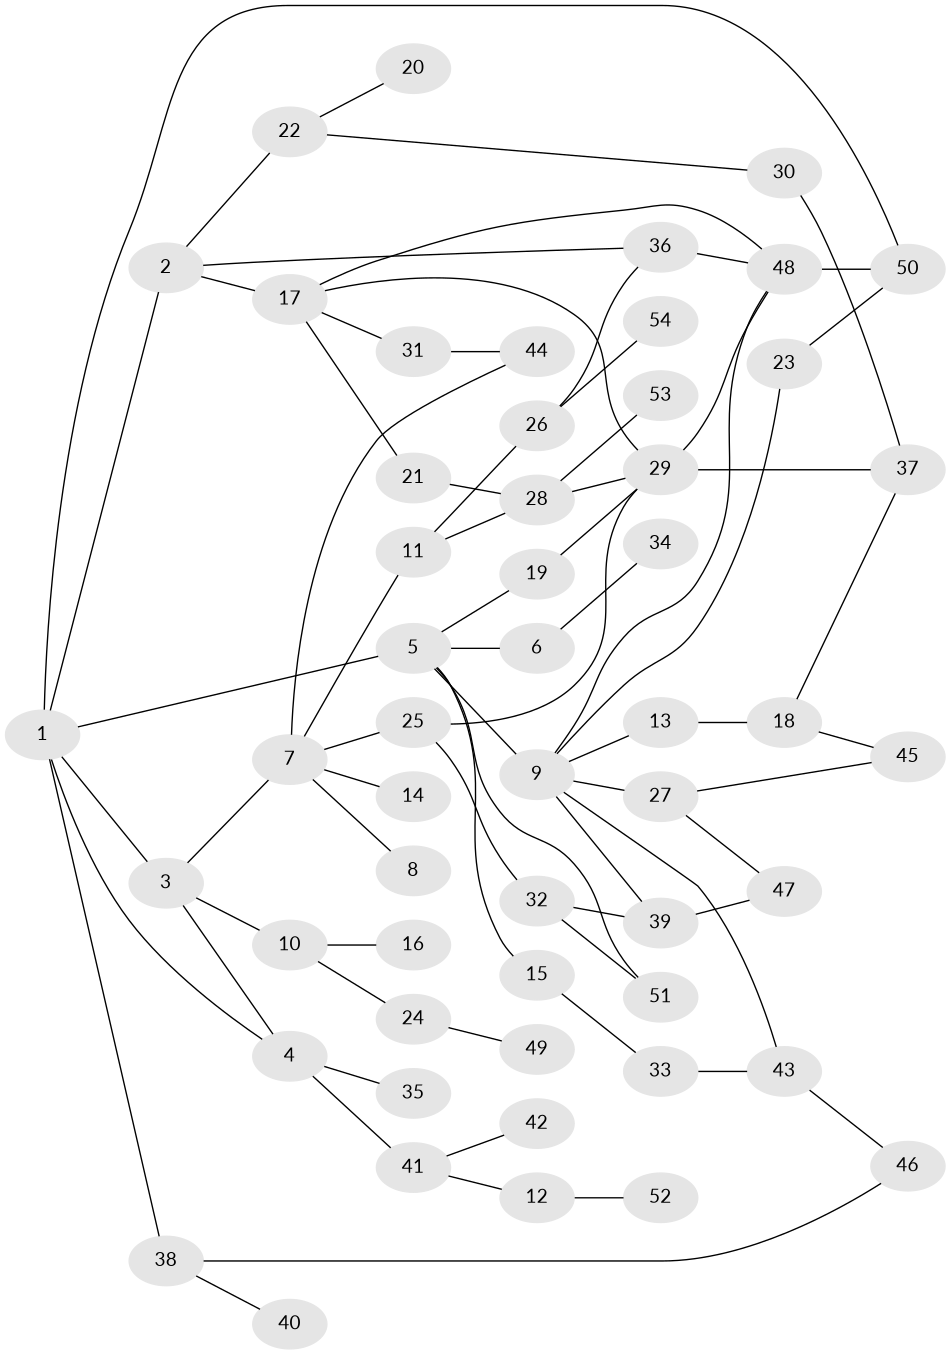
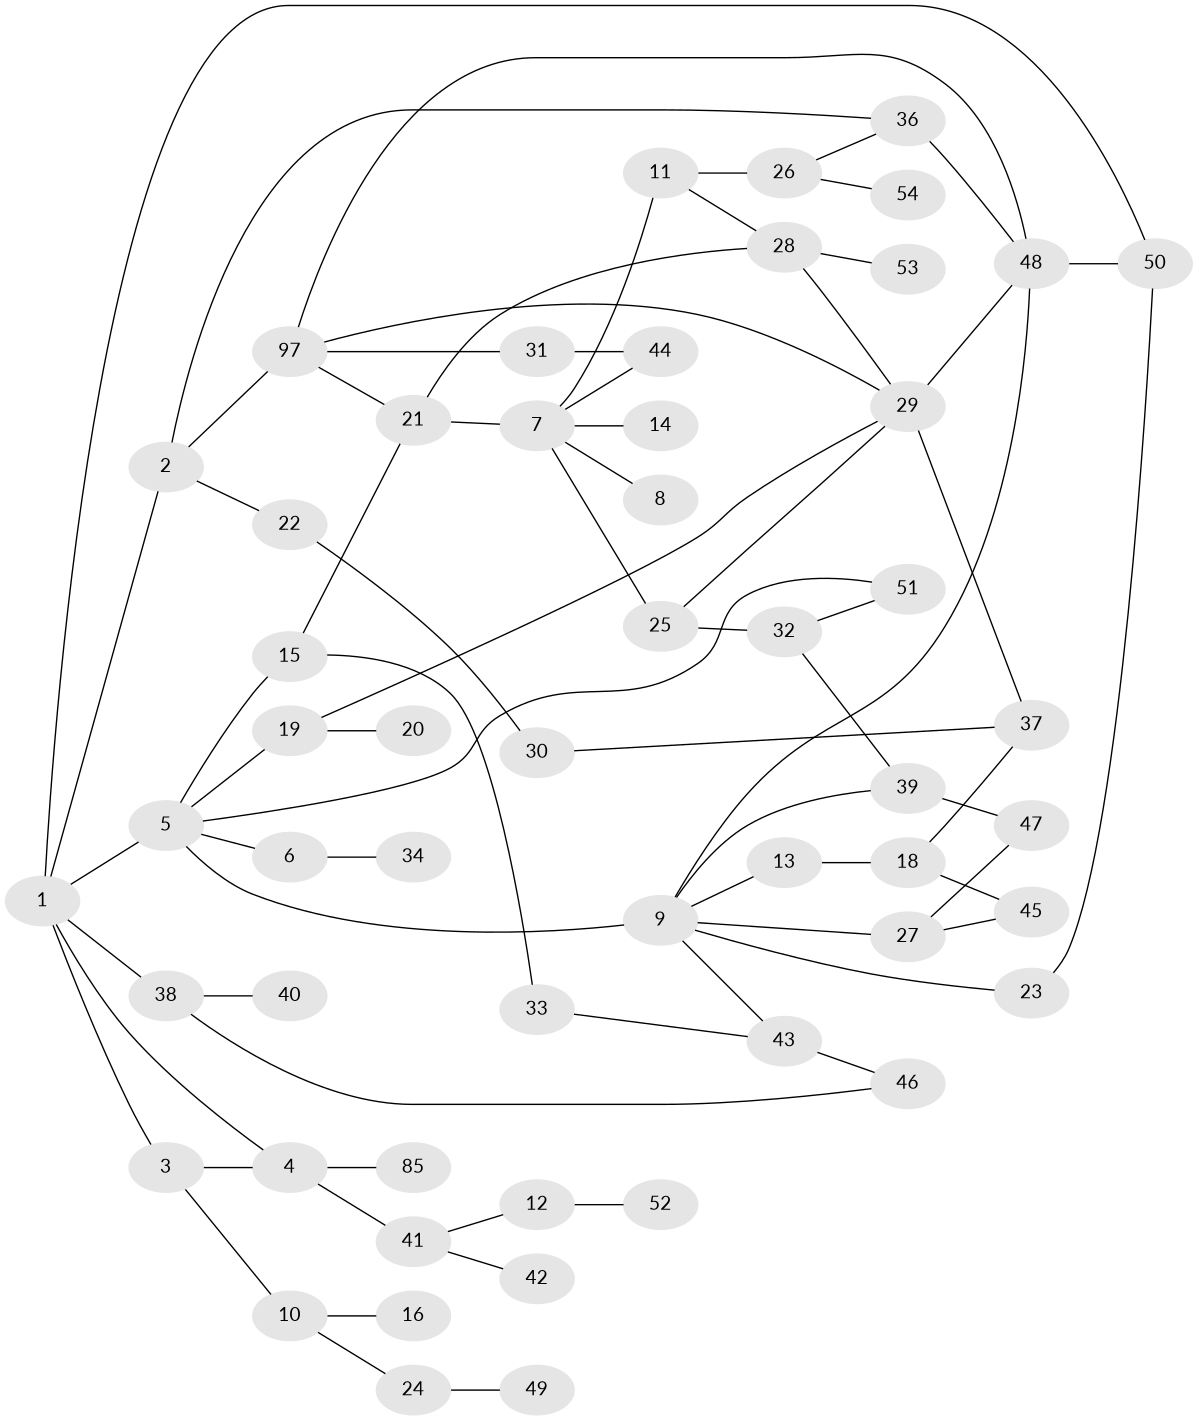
edge "20" -- "22": now "20" -- "19"
node "17": label "17" -> "97"
edge "21" -- "15": added
edge "7" -- "3": now "7" -- "21"
node "35": label "35" -> "85"
